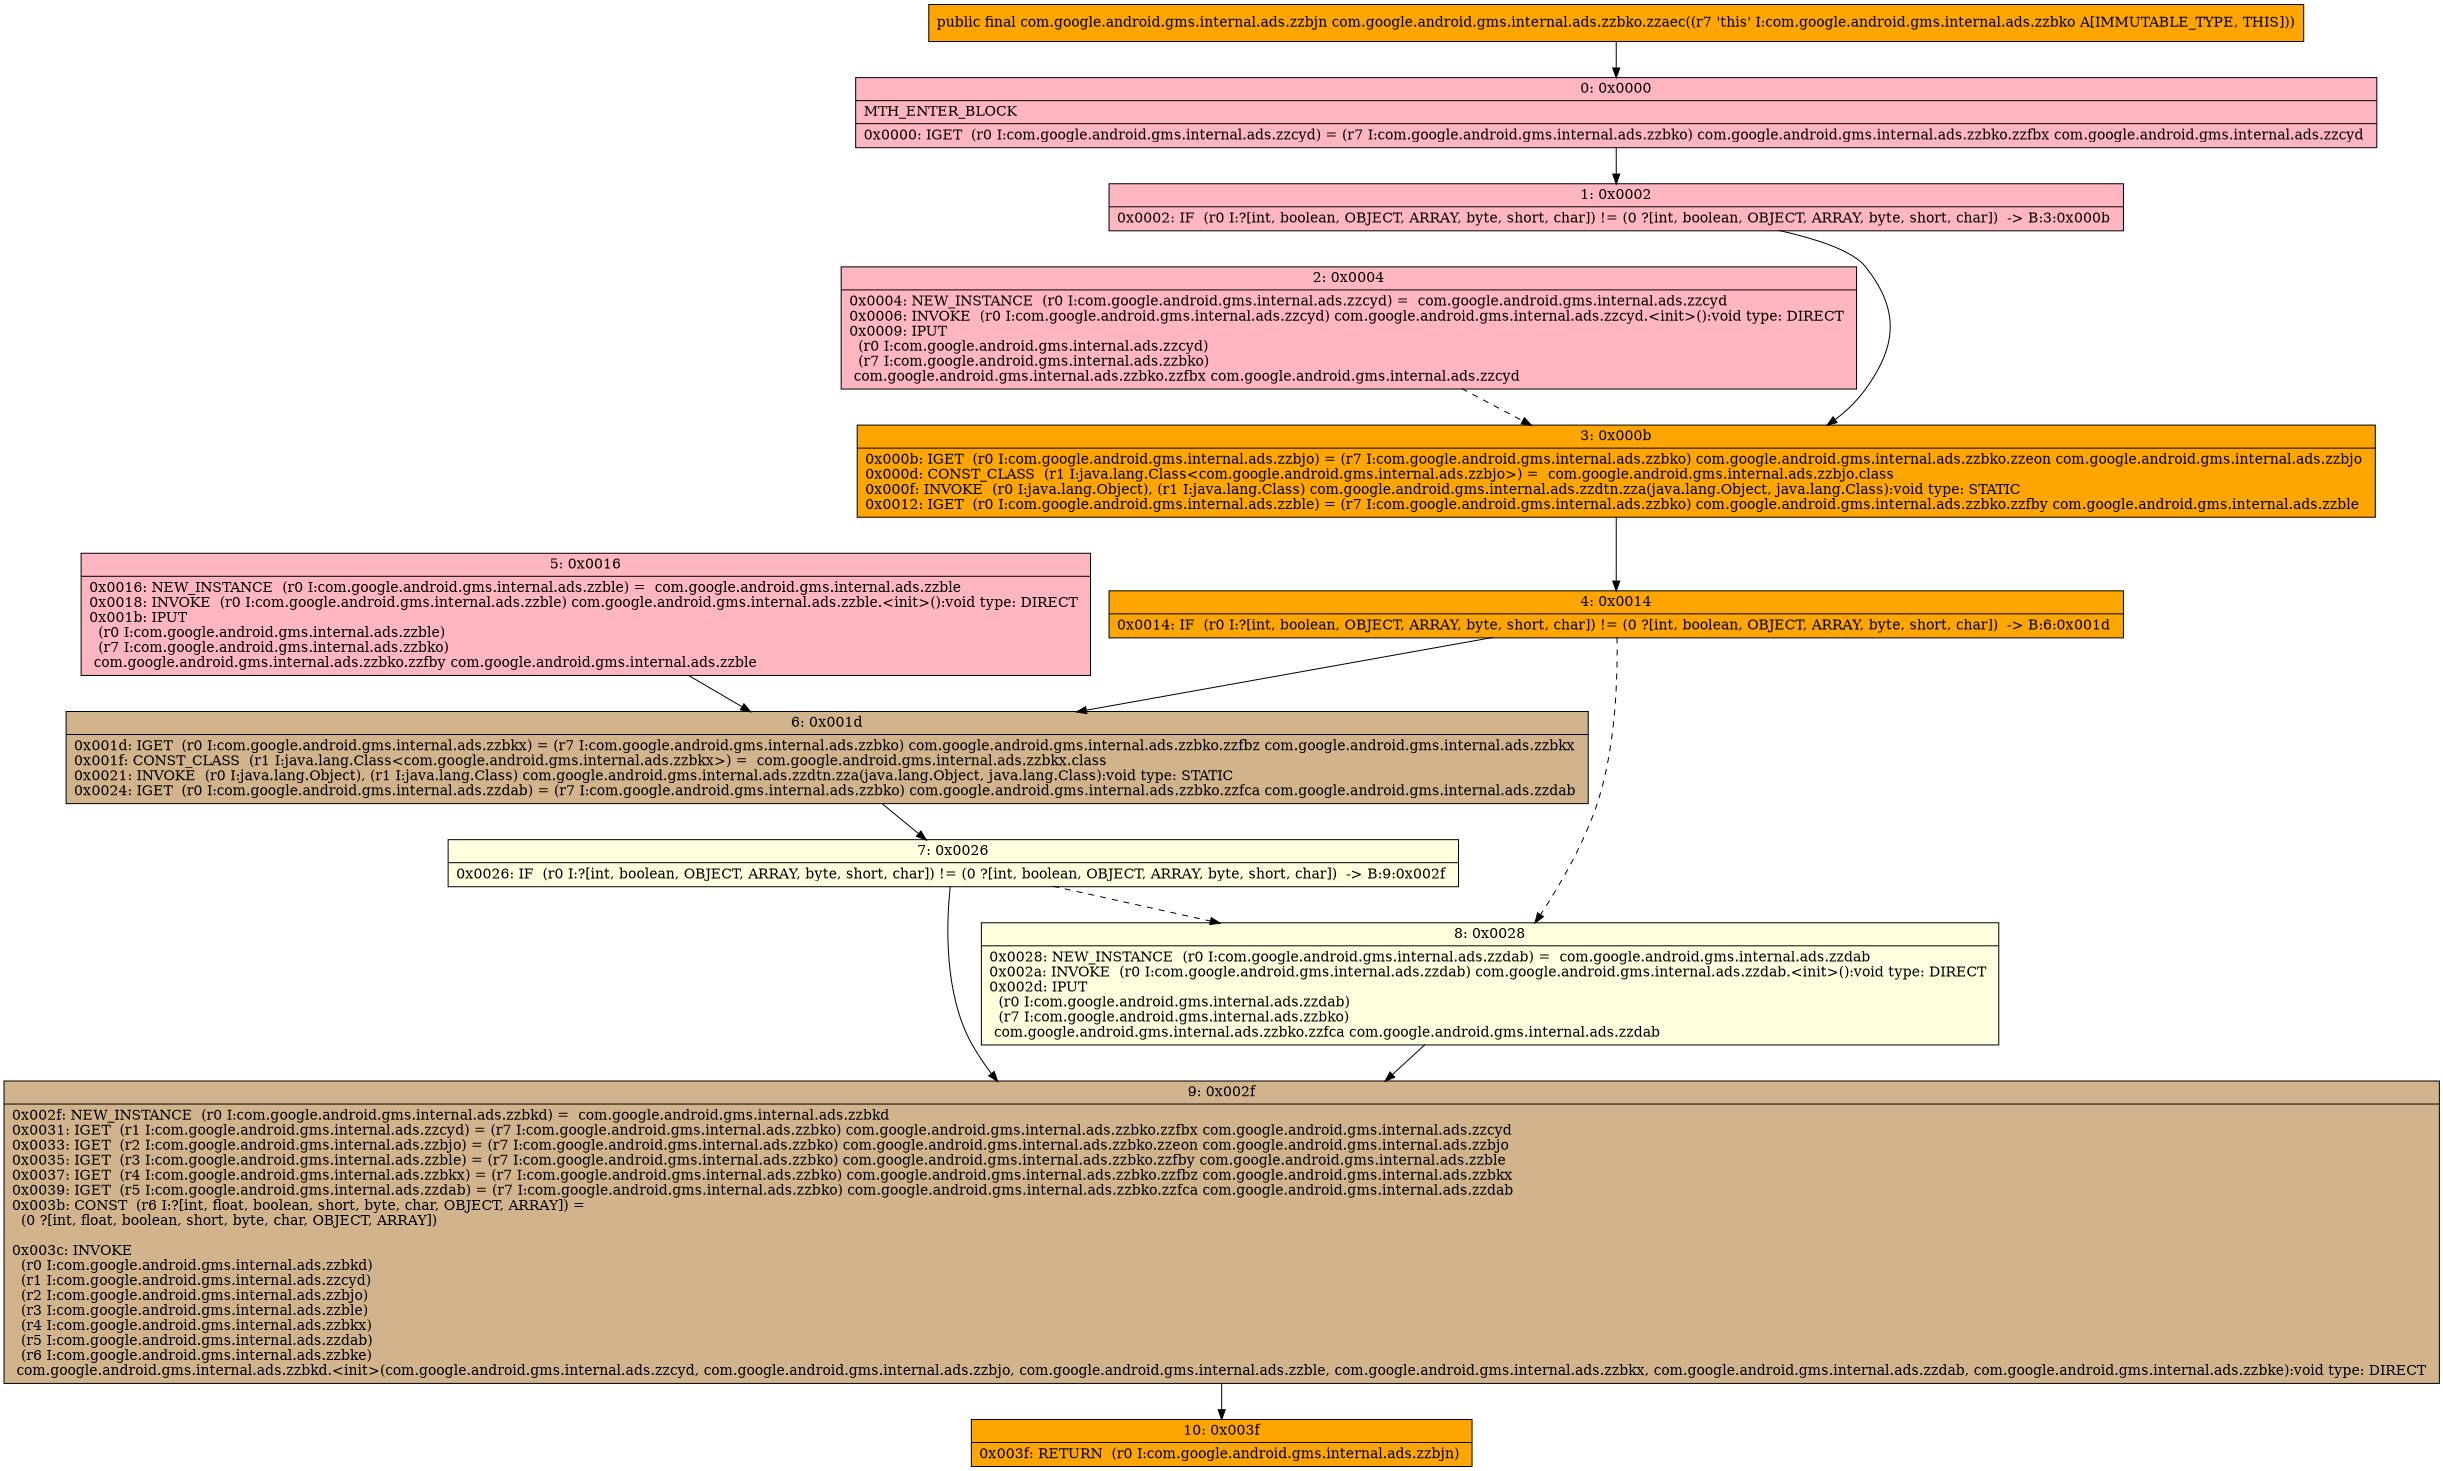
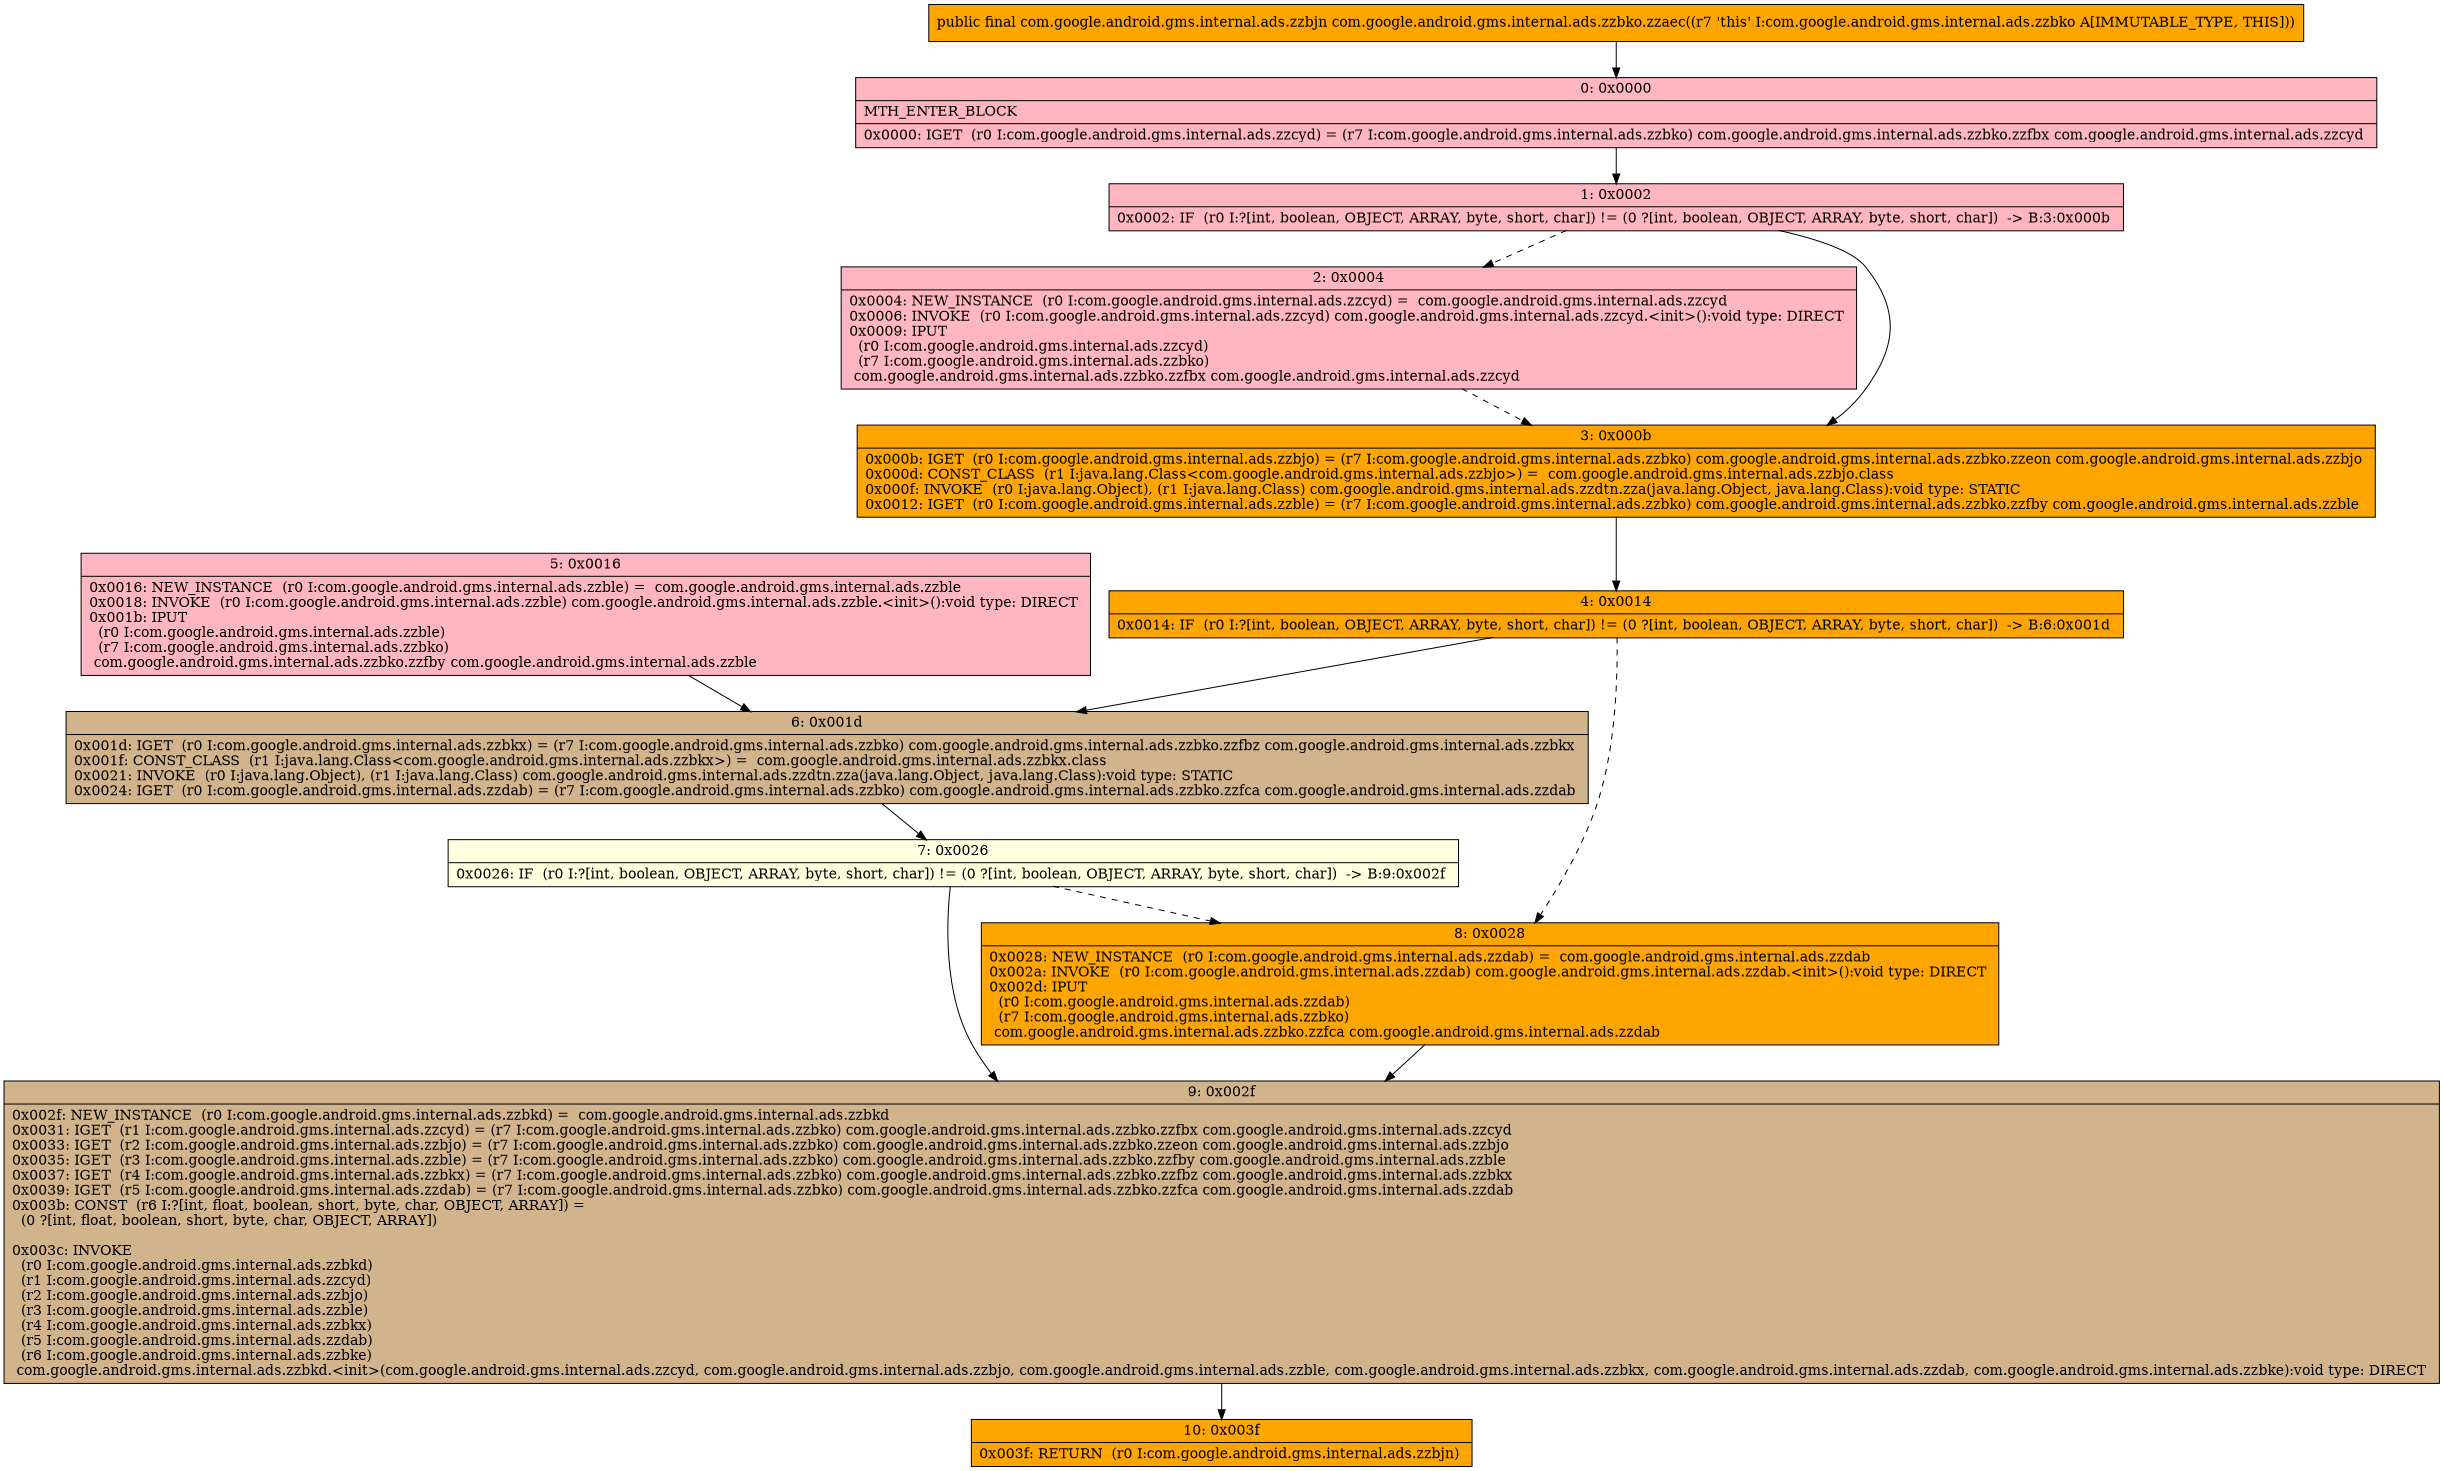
edge "1: 0x0002" -> "2: 0x0004": added
node "8: 0x0028": fillcolor lightyellow -> orange
